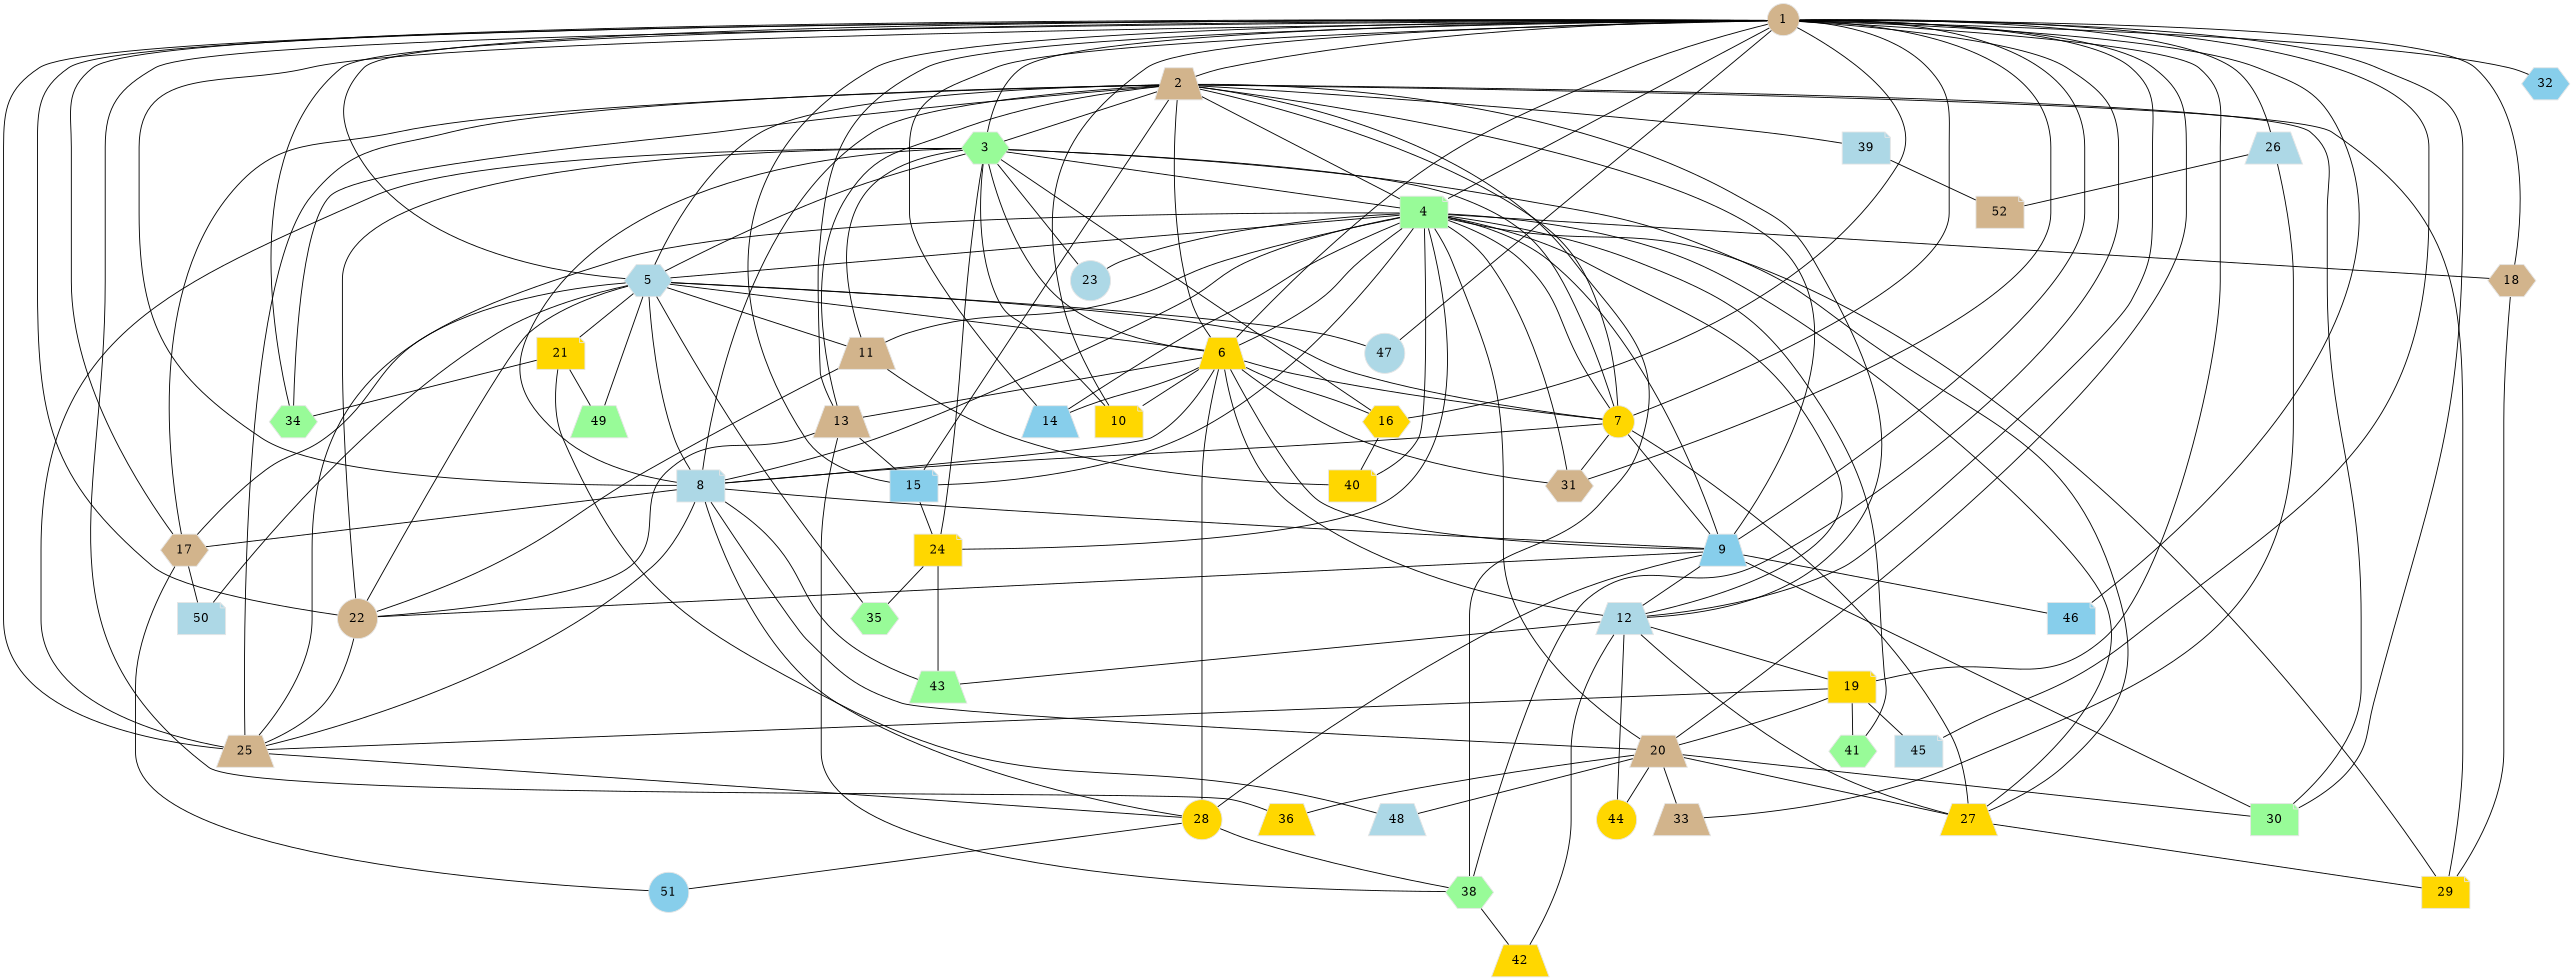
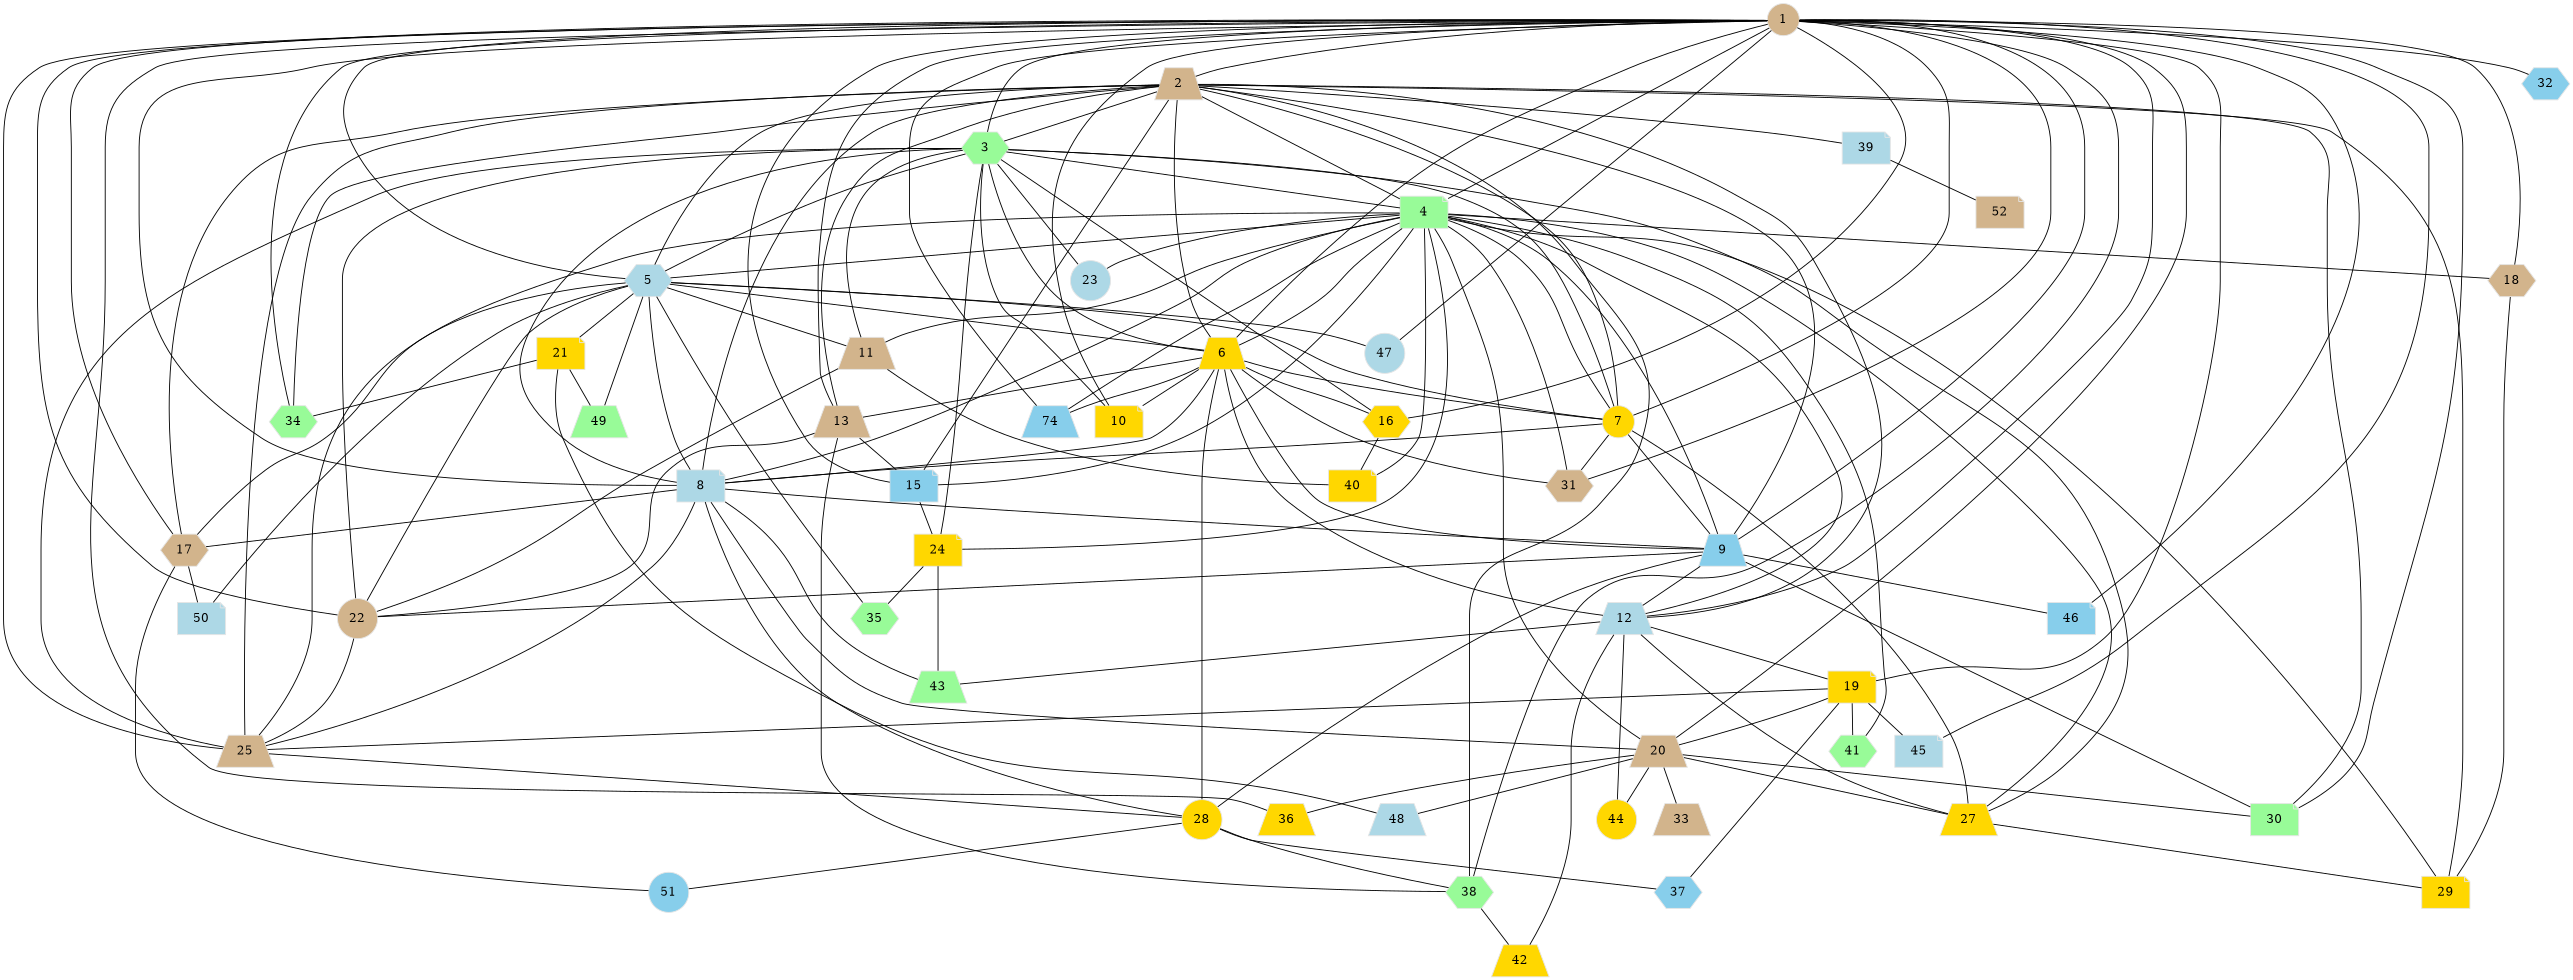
node "26": removed
node "14": label "14" -> "74"
node "37": added
